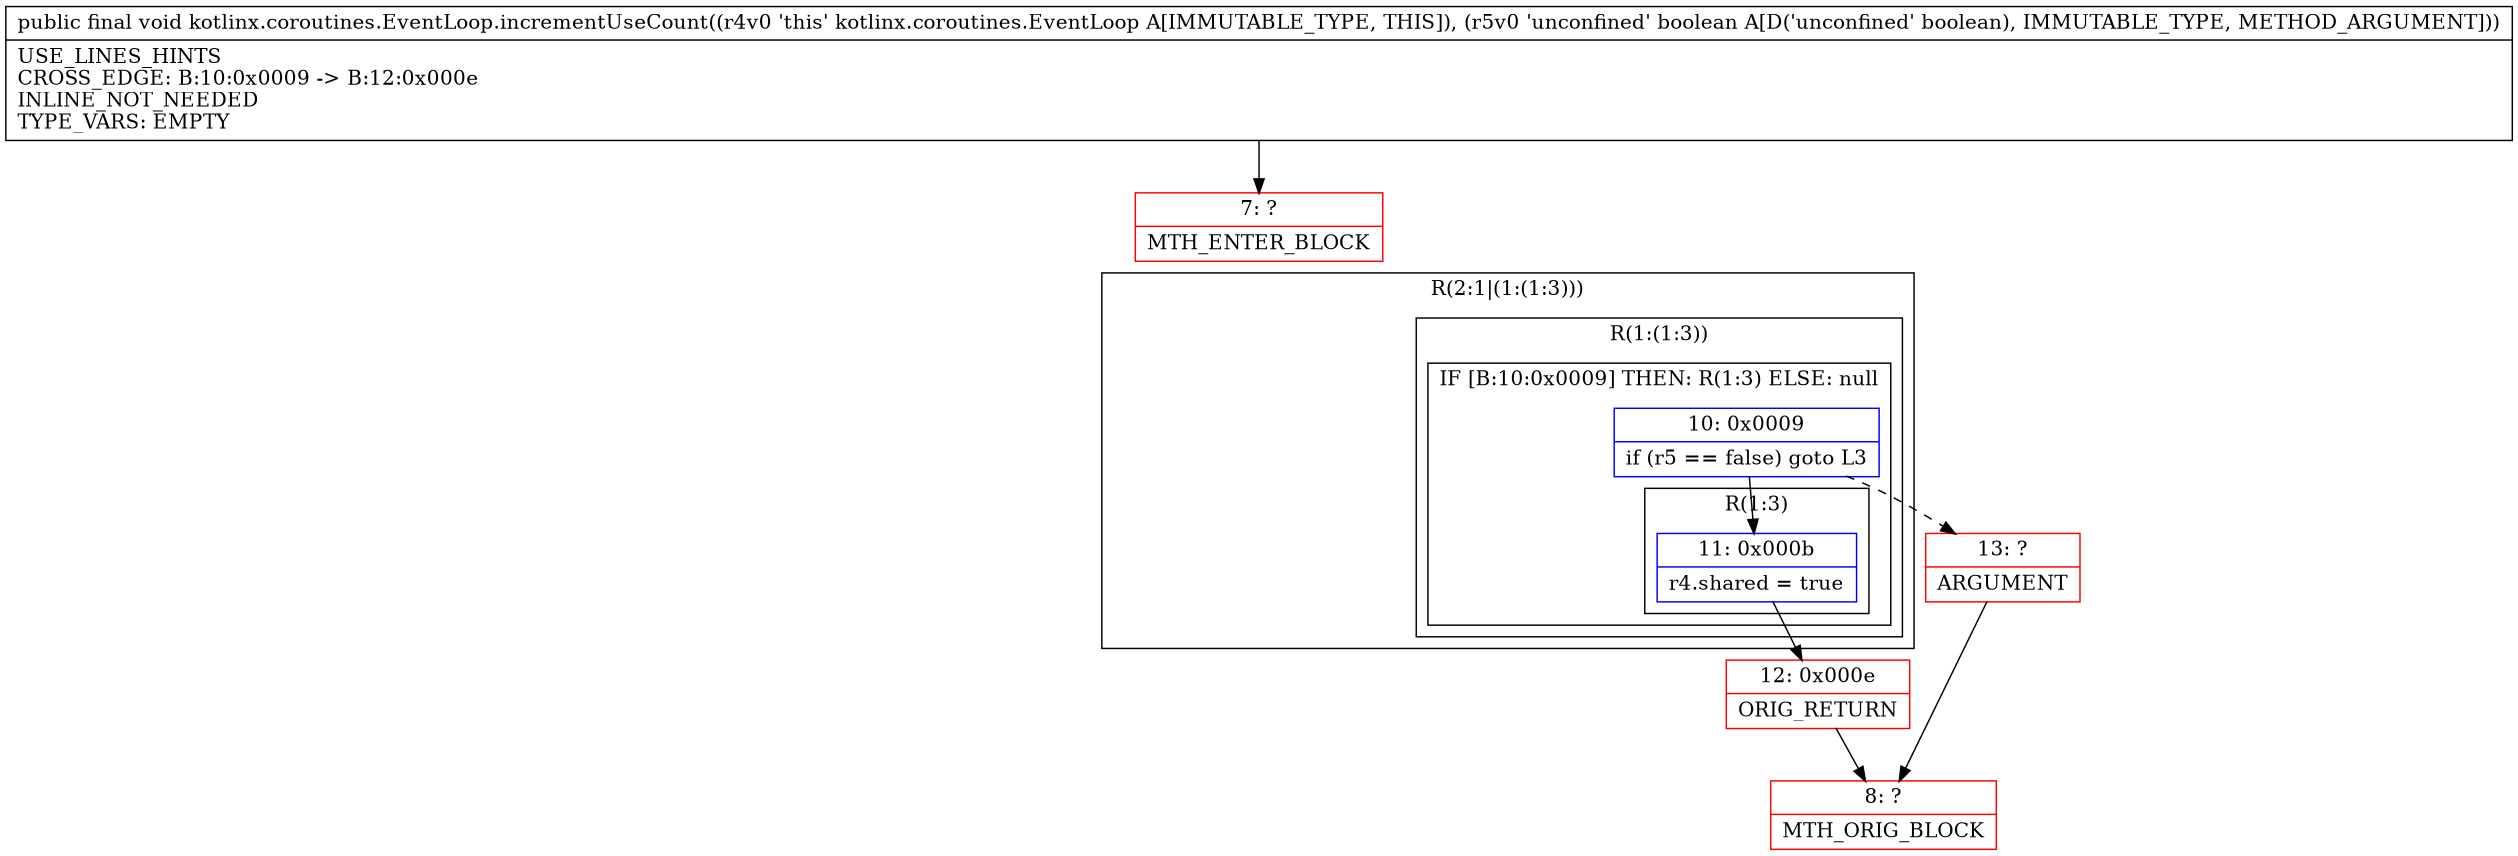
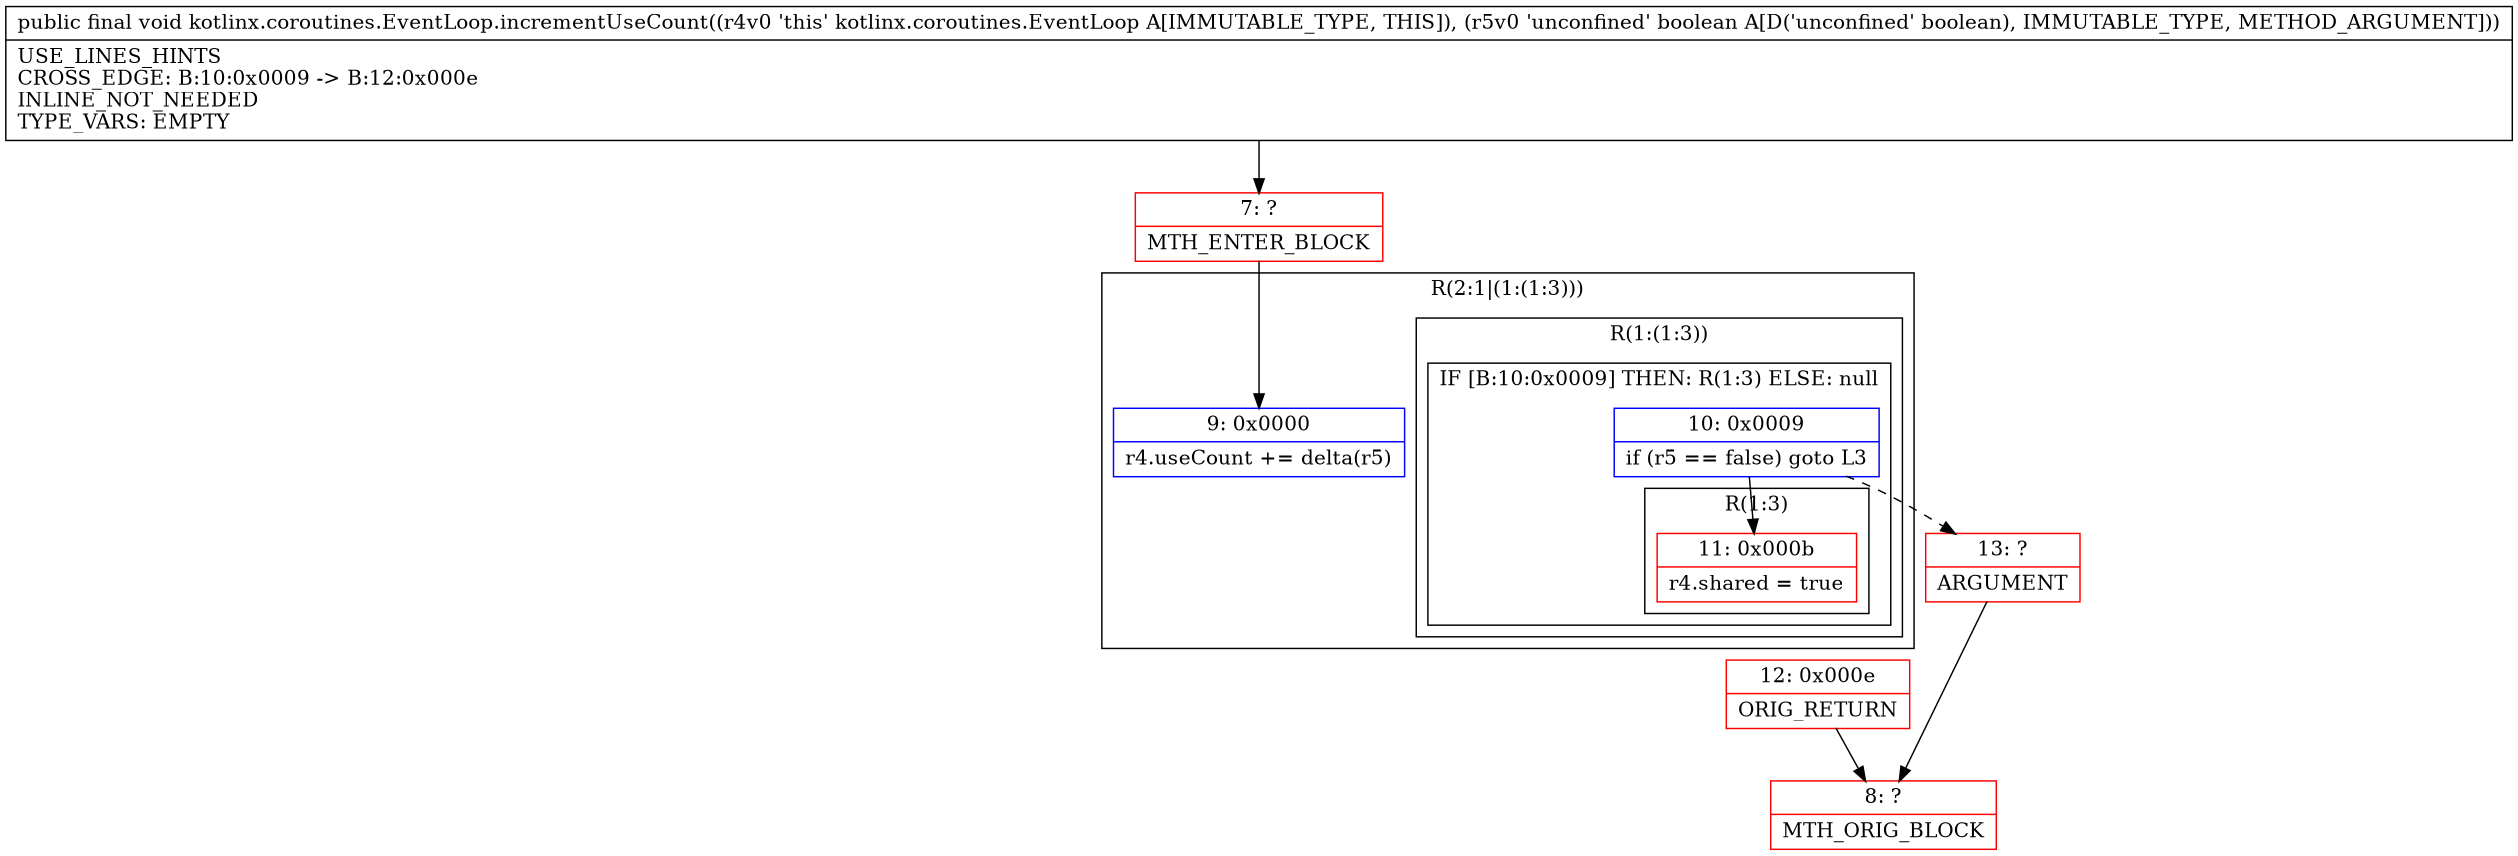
node "9: 0x0000": added
node "11: 0x000b": color blue -> red
edge "11: 0x000b" -> "12: 0x000e": removed
